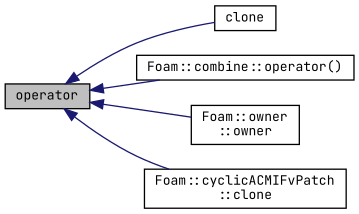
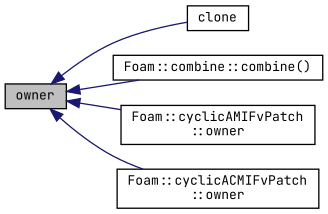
node "Foam::combine::operator()": label "Foam::combine::operator()" -> "Foam::combine::combine()"
node "operator": label "operator" -> "owner"
node "Foam::owner ::owner": label "Foam::owner ::owner" -> "Foam::cyclicAMIFvPatch ::owner"
node "Foam::cyclicACMIFvPatch ::clone": label "Foam::cyclicACMIFvPatch ::clone" -> "Foam::cyclicACMIFvPatch ::owner"
